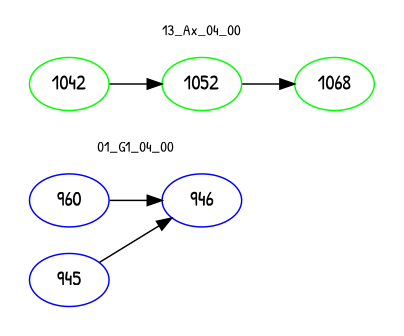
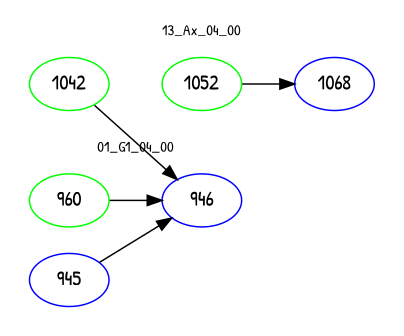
edge "1042" -> "1052": now "1042" -> "946"
node "1068": color green -> blue
node "960": color blue -> green
